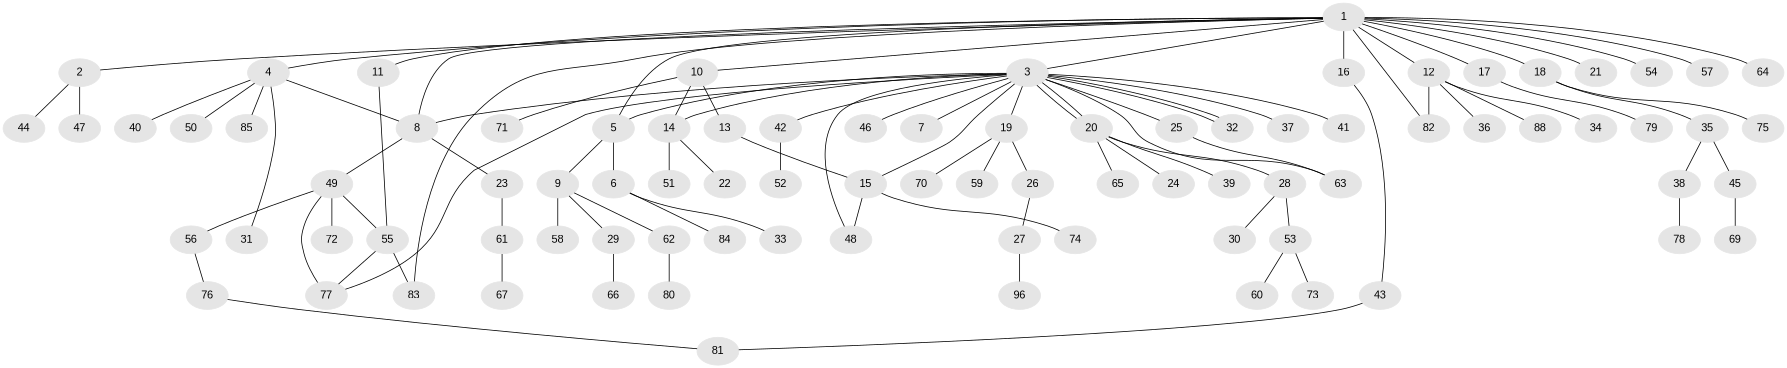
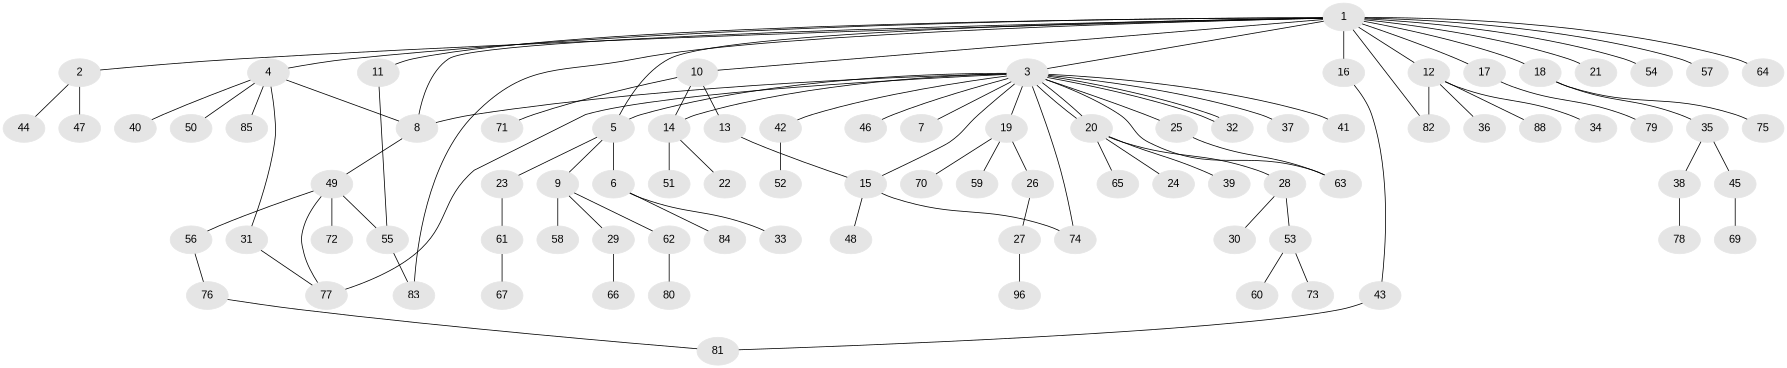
edge "3" -- "48": now "3" -- "74"
edge "8" -- "23": now "5" -- "23"
edge "55" -- "77": now "31" -- "77"
